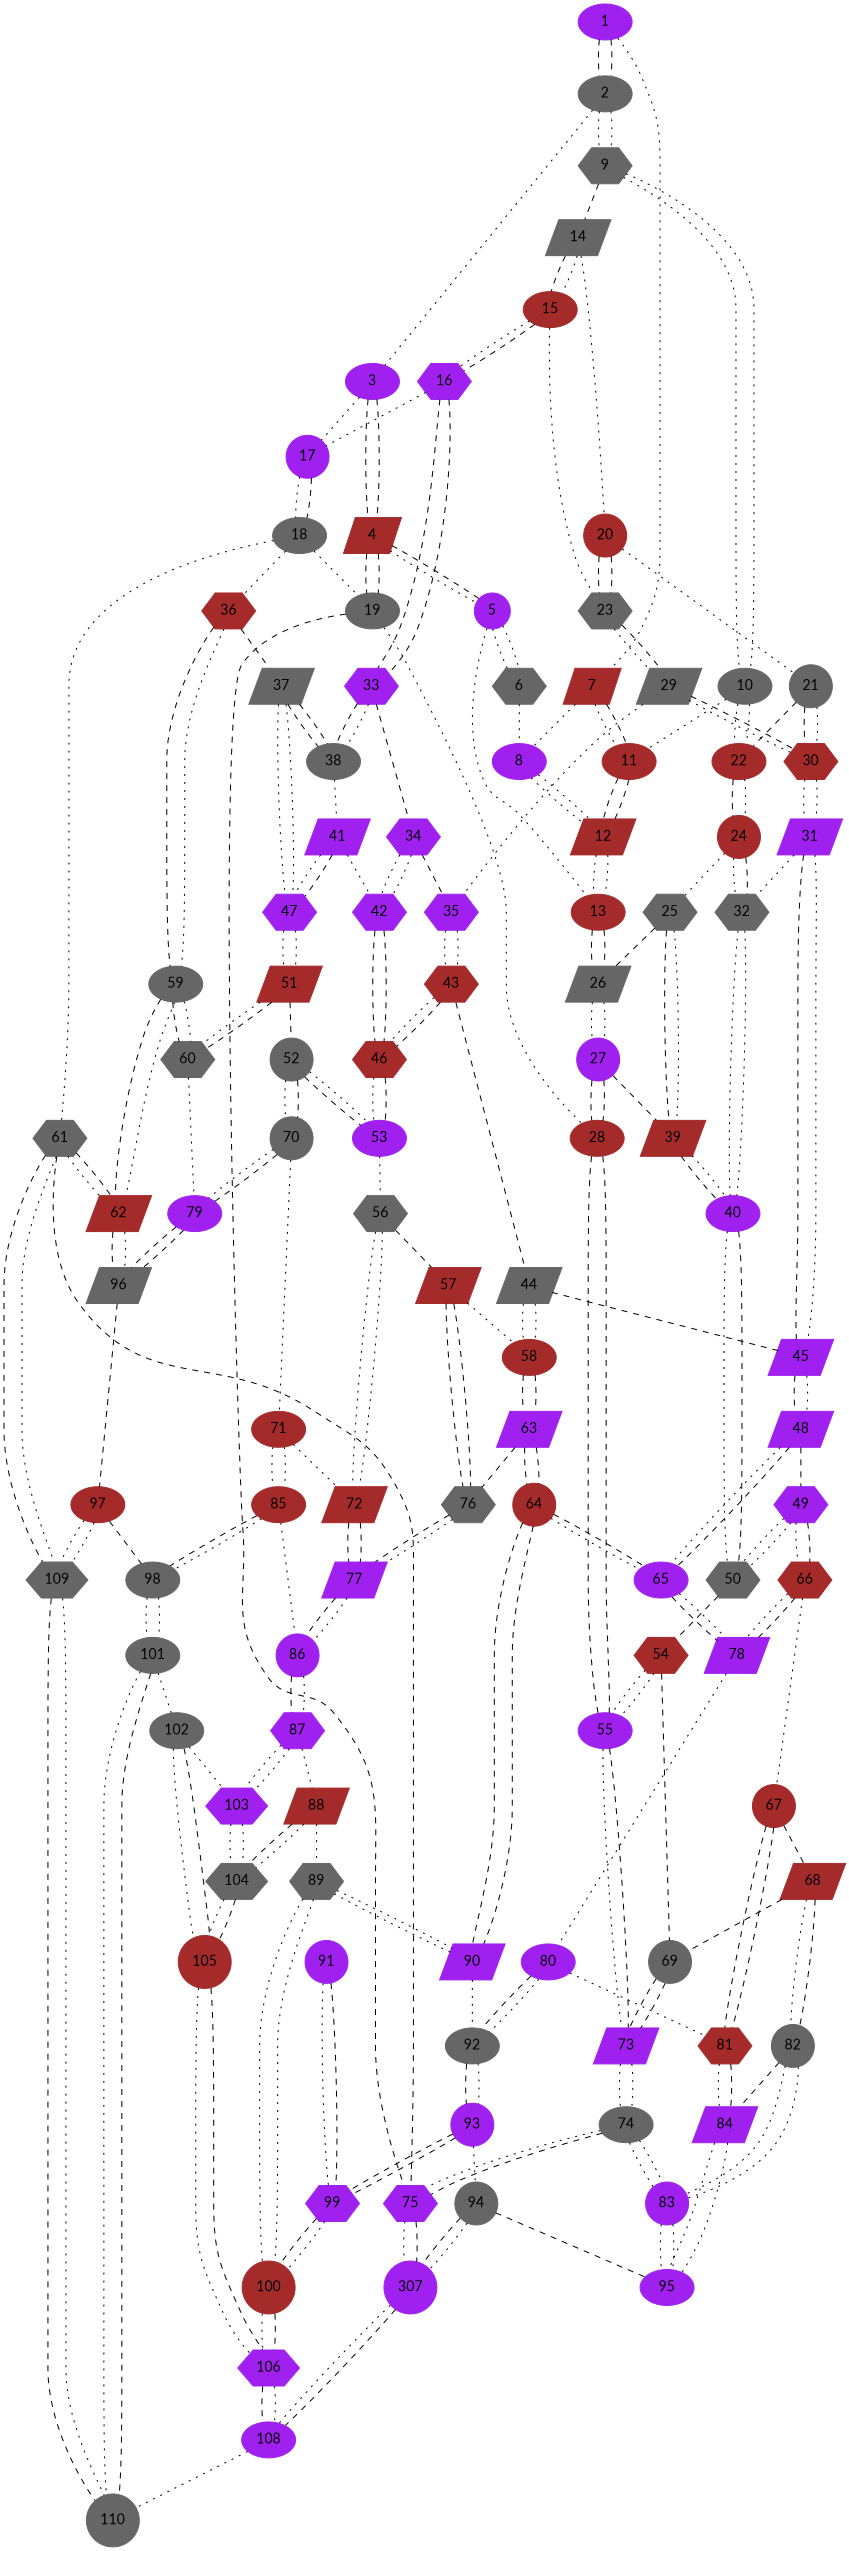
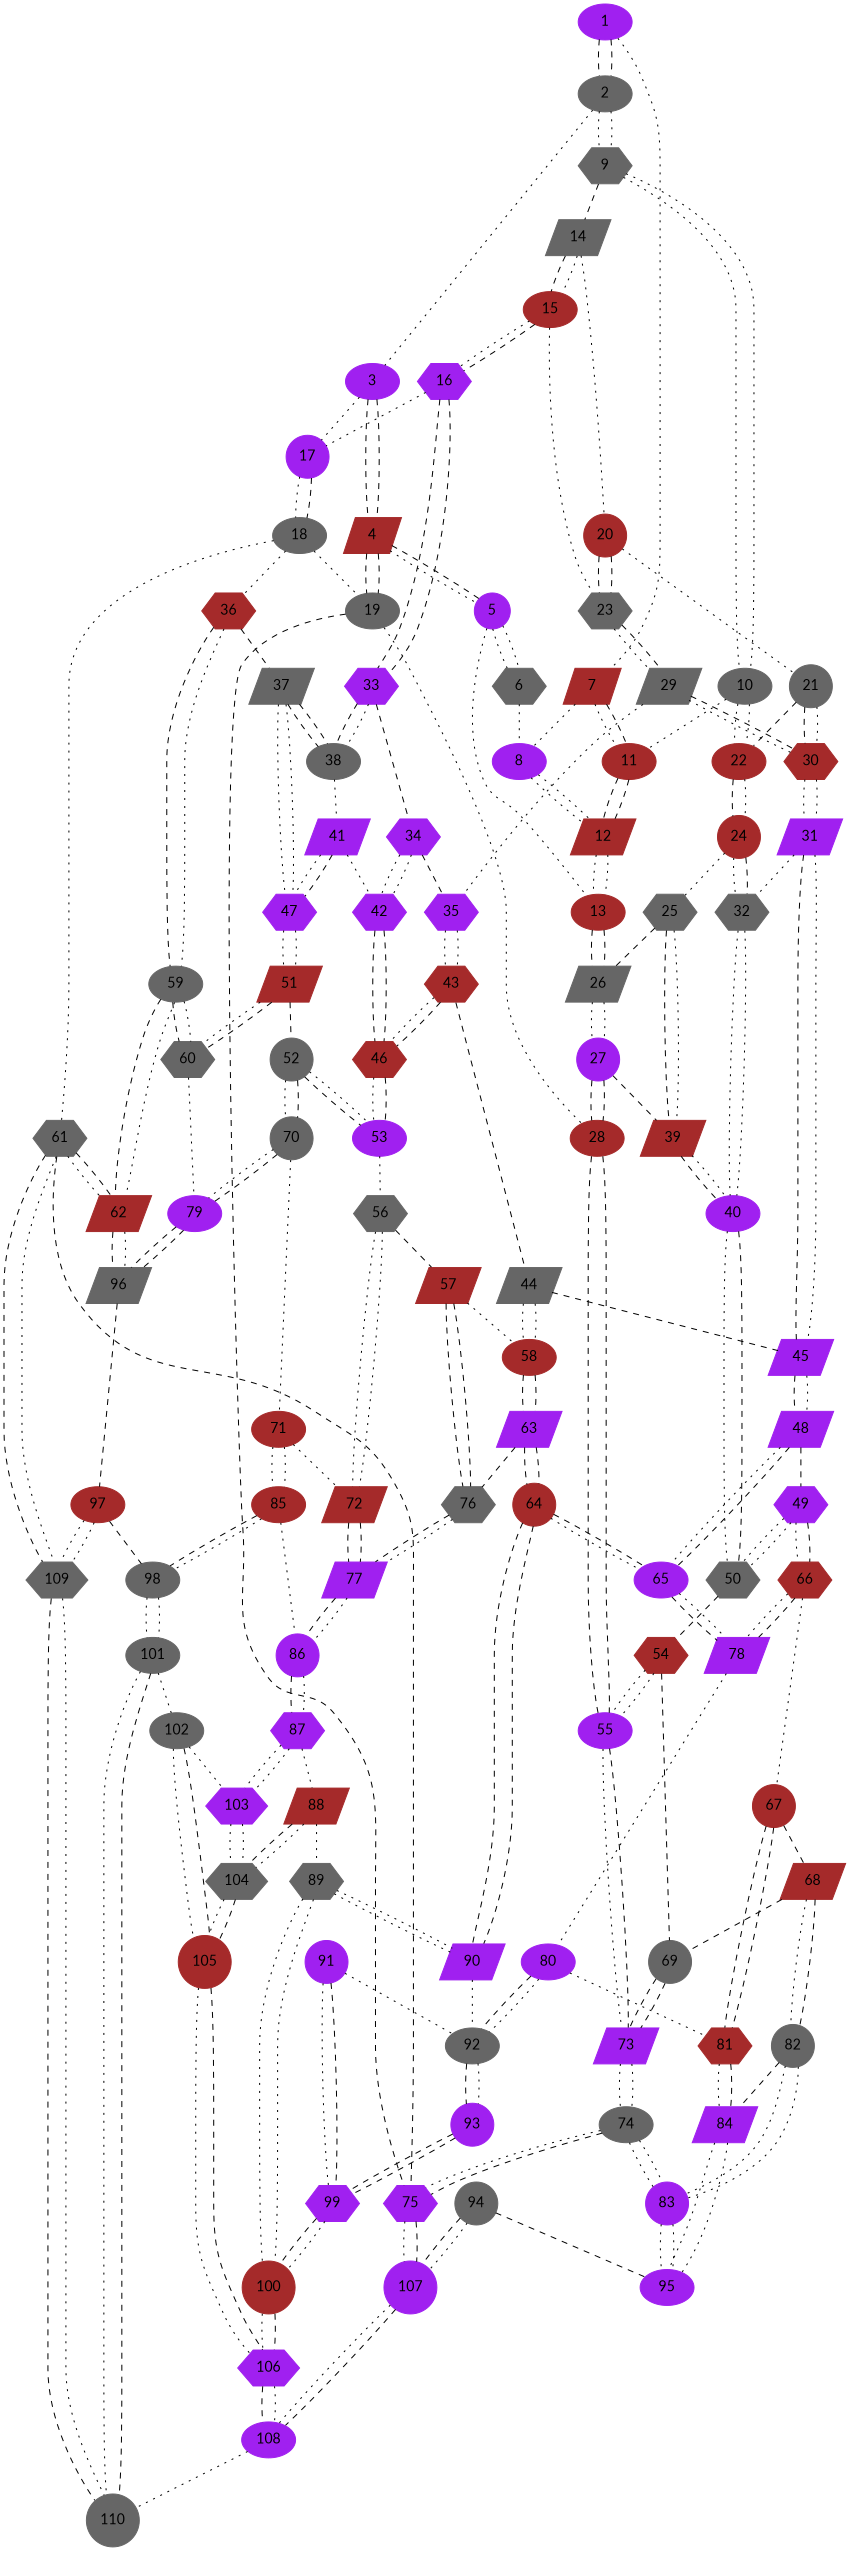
edge "91" -- "92": added
edge "93" -- "94": removed
node "307": label "307" -> "107"
